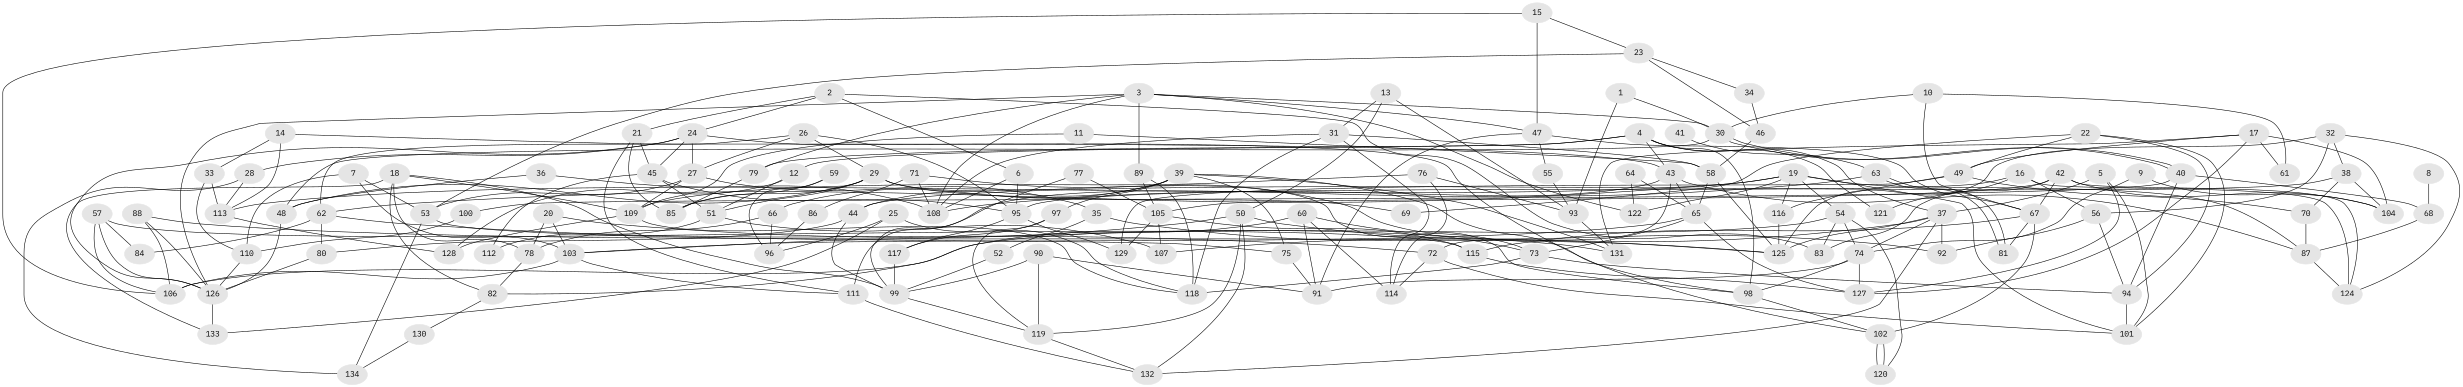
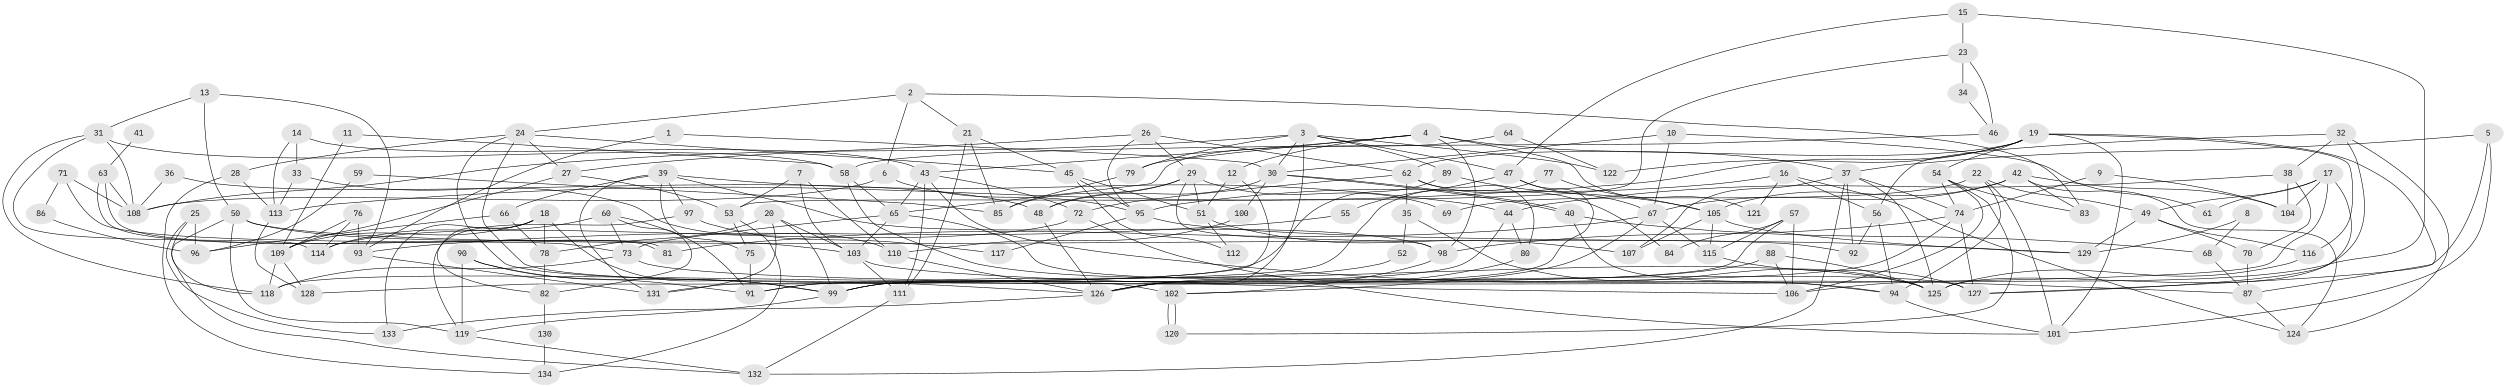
edge "27" -- "35": now "62" -- "35"
edge "40" -- "100": now "30" -- "100"
edge "8" -- "129": added
edge "117" -- "99": now "20" -- "99"
